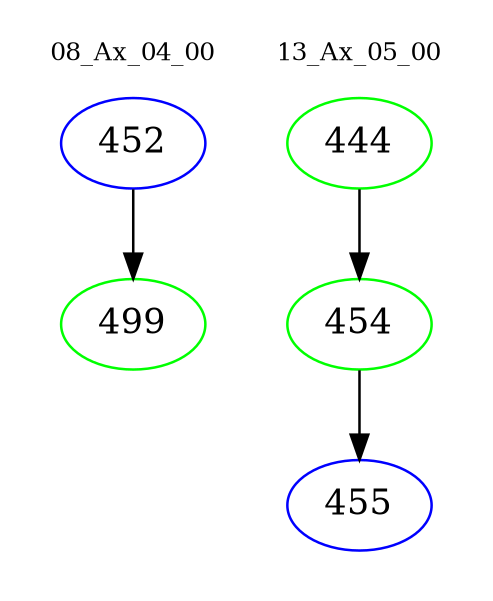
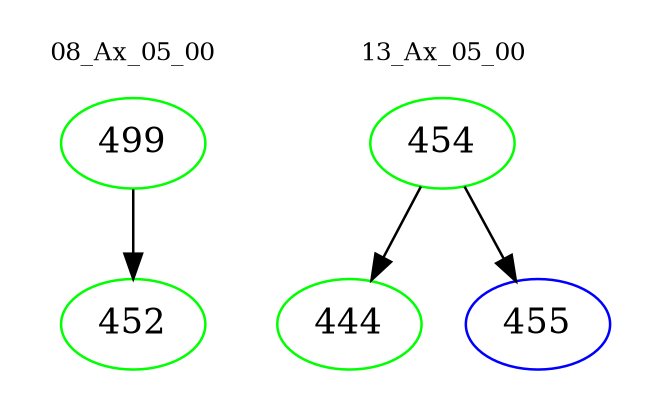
cluster "08_Ax_04_00": label "08_Ax_04_00" -> "08_Ax_05_00"
node "452": color blue -> green
edge "452" -> "499": reversed
edge "444" -> "454": reversed
